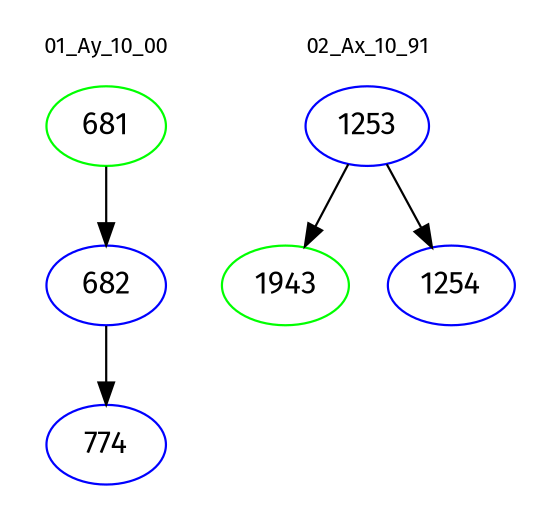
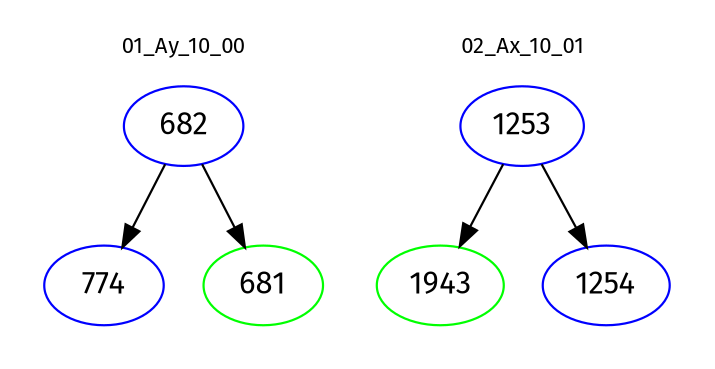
cluster "02_Ax_10_91": label "02_Ax_10_91" -> "02_Ax_10_01"
edge "681" -> "682": reversed
